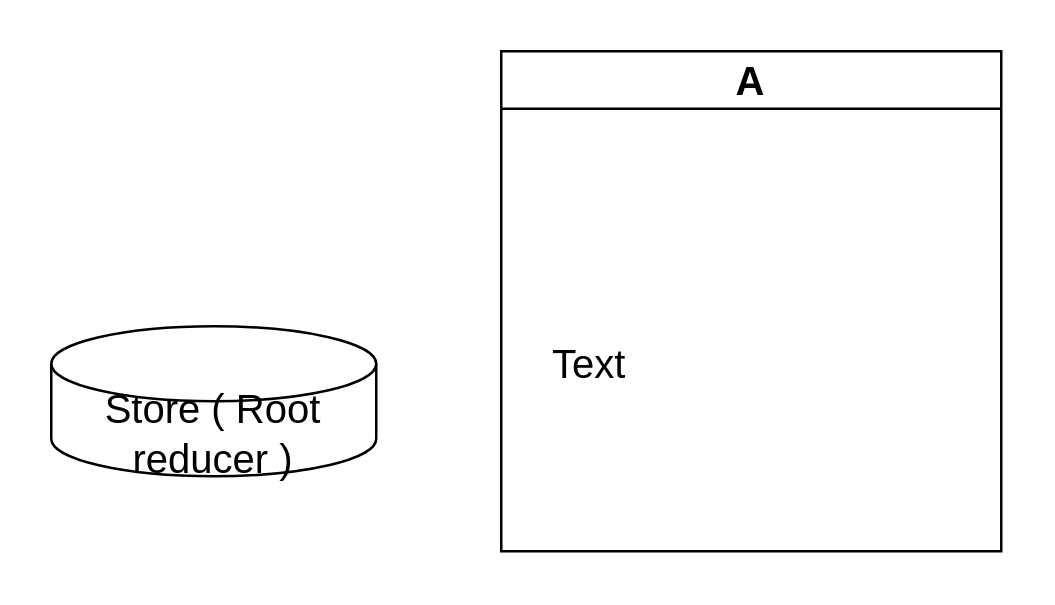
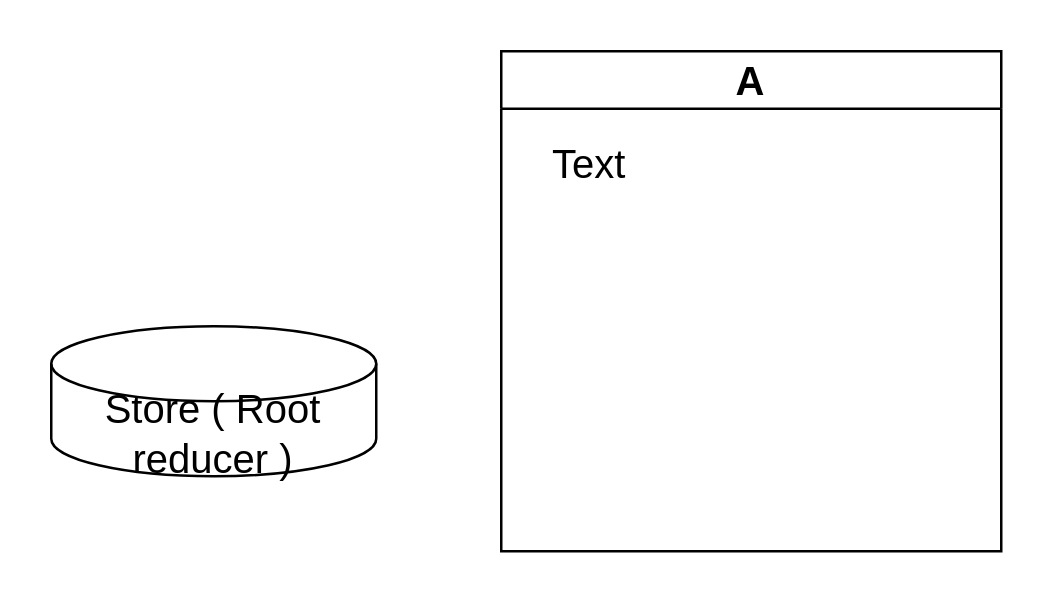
node "Text": moved (589, 364) -> (589, 164)
